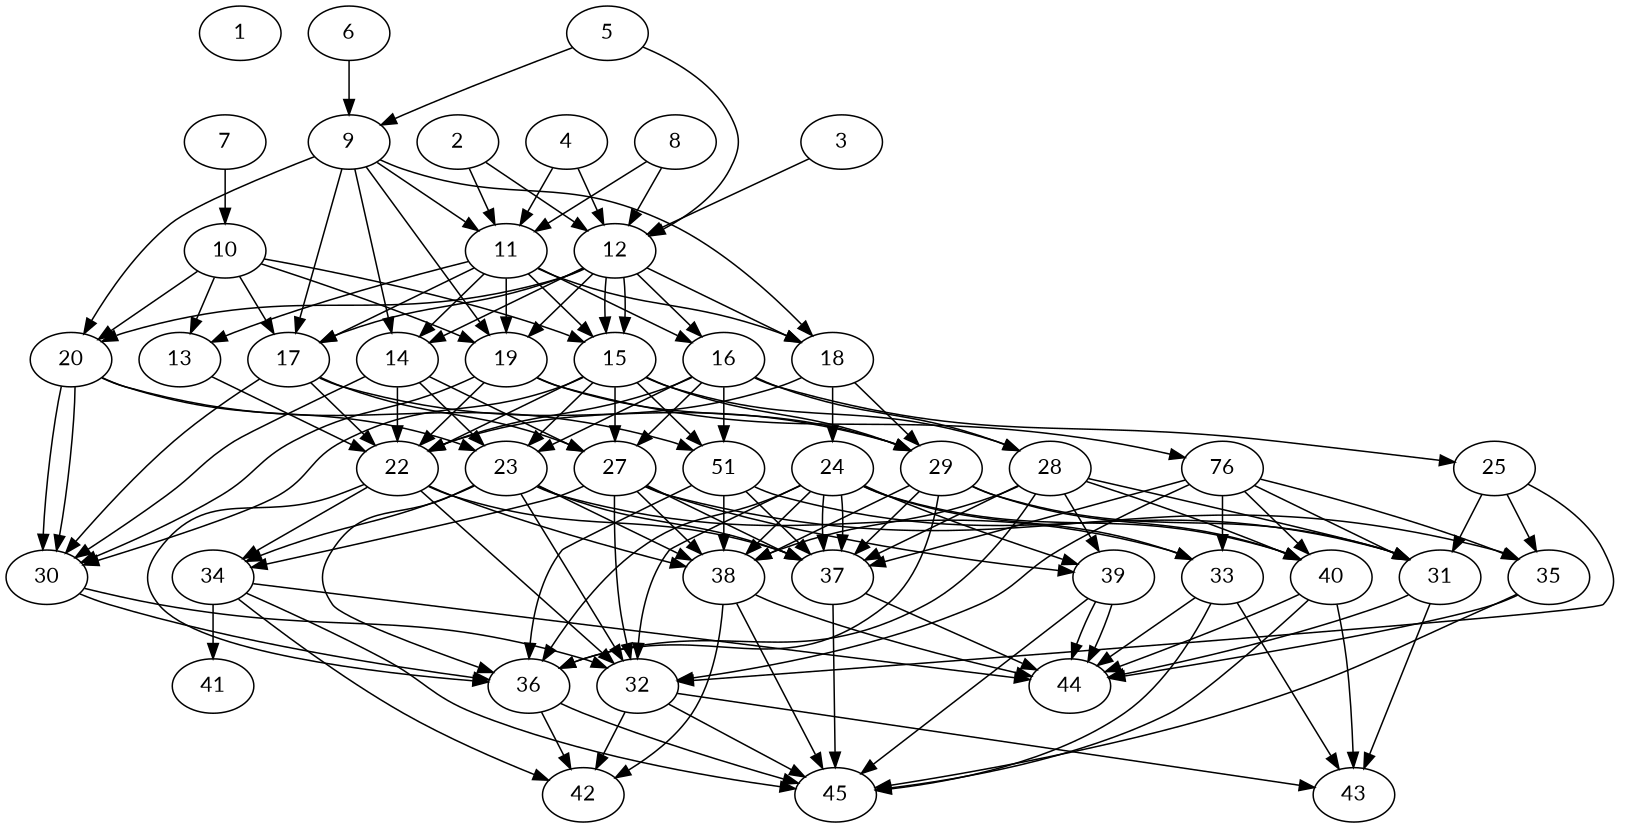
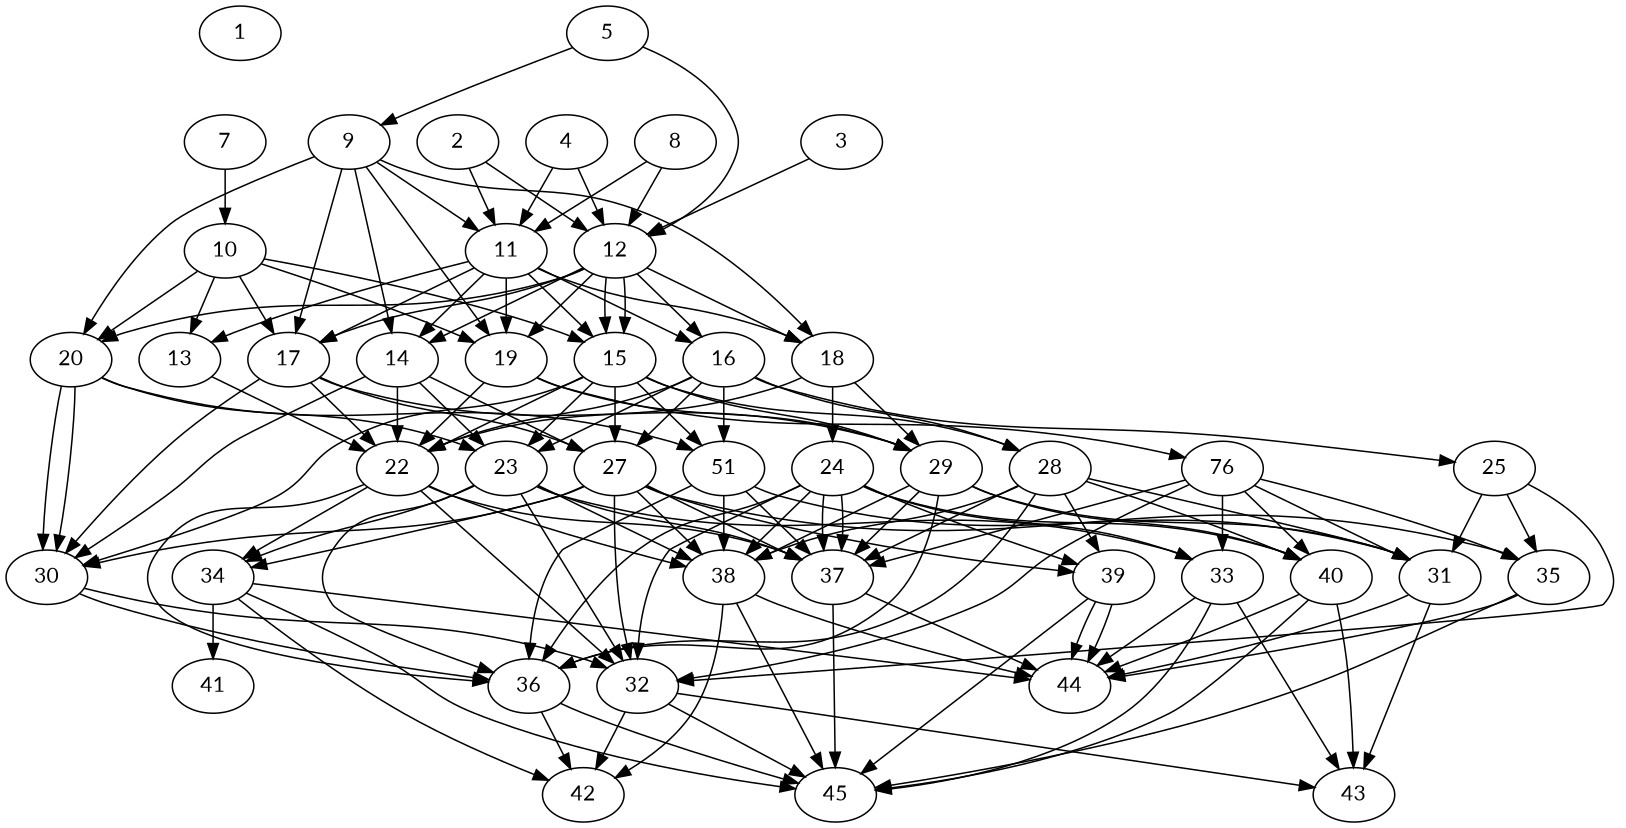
node "6": removed
edge "19" -> "30": now "27" -> "30"
